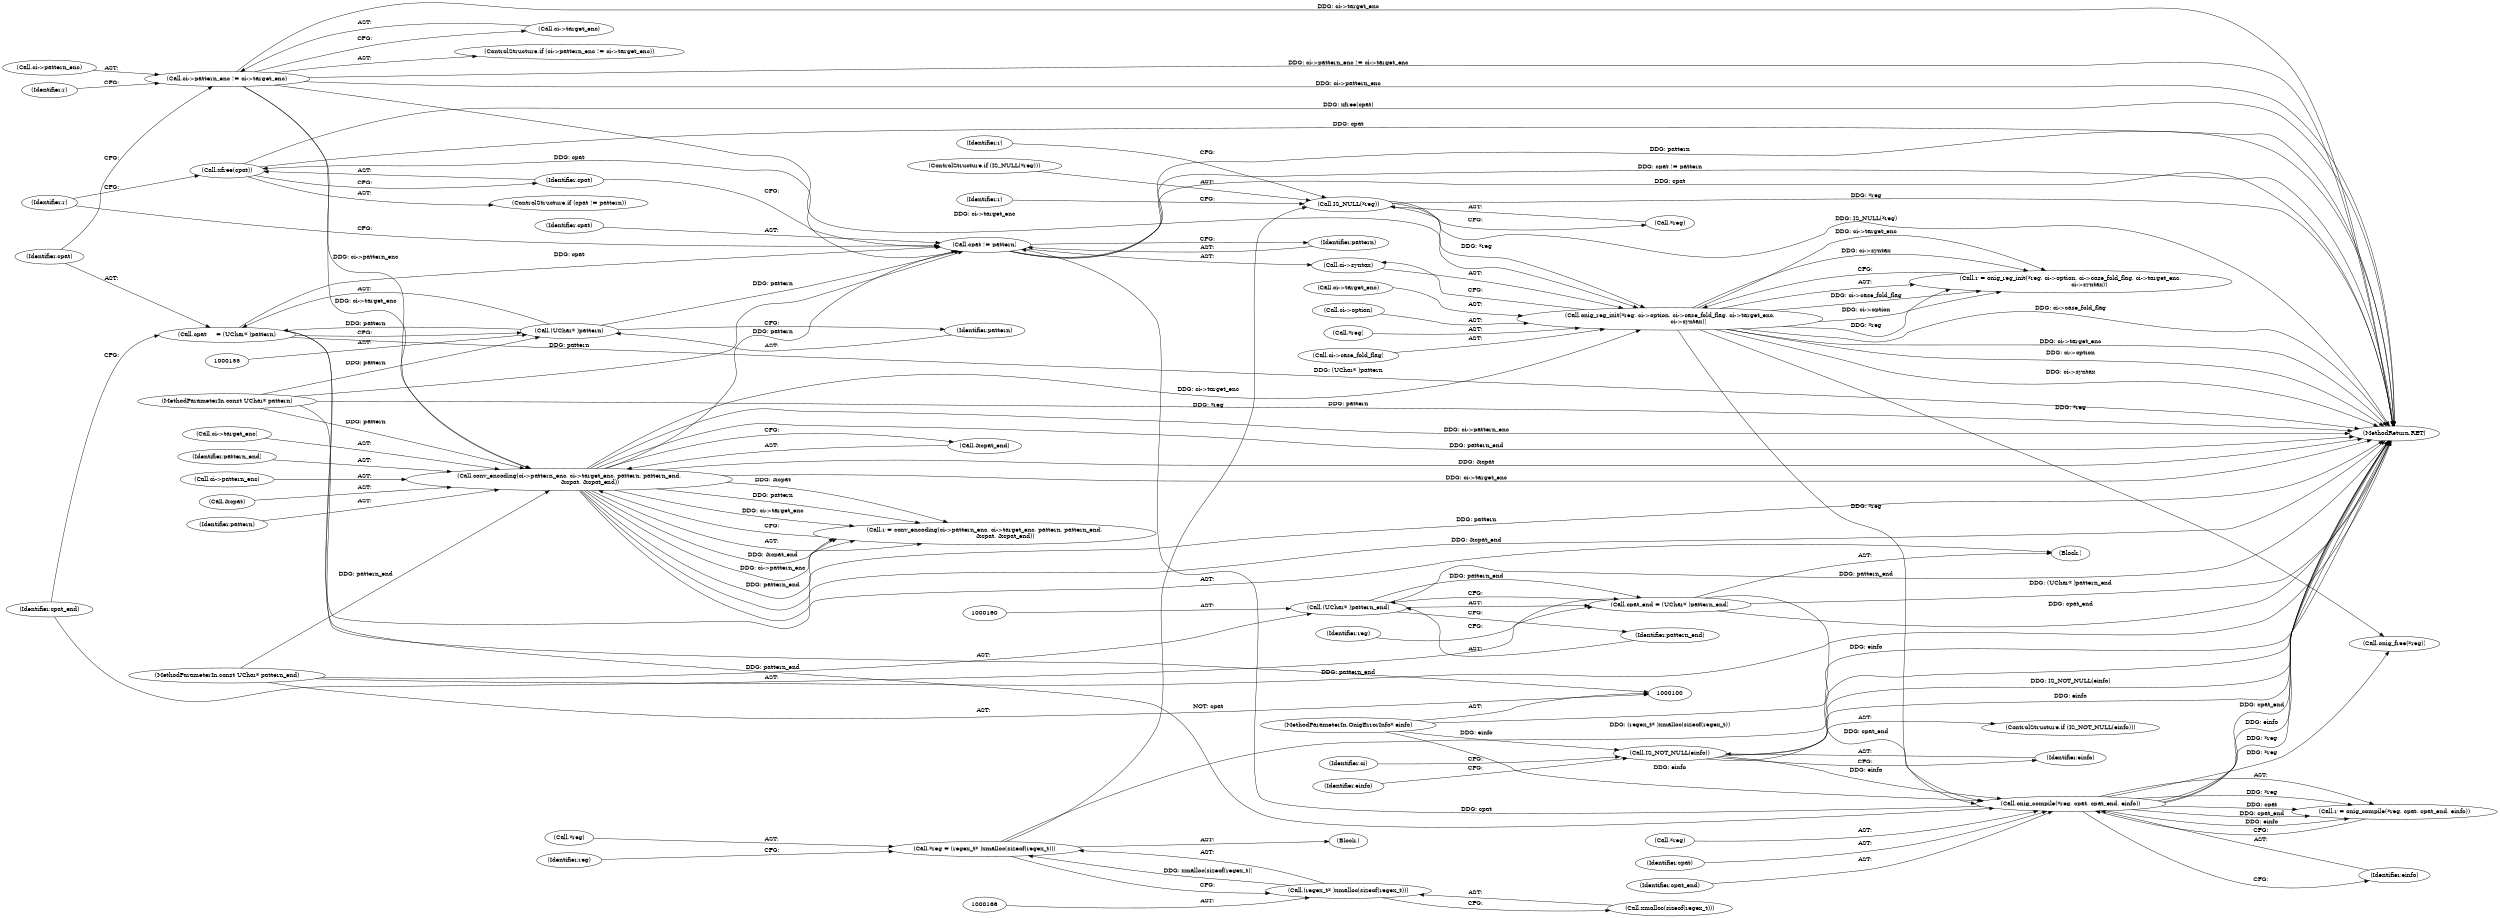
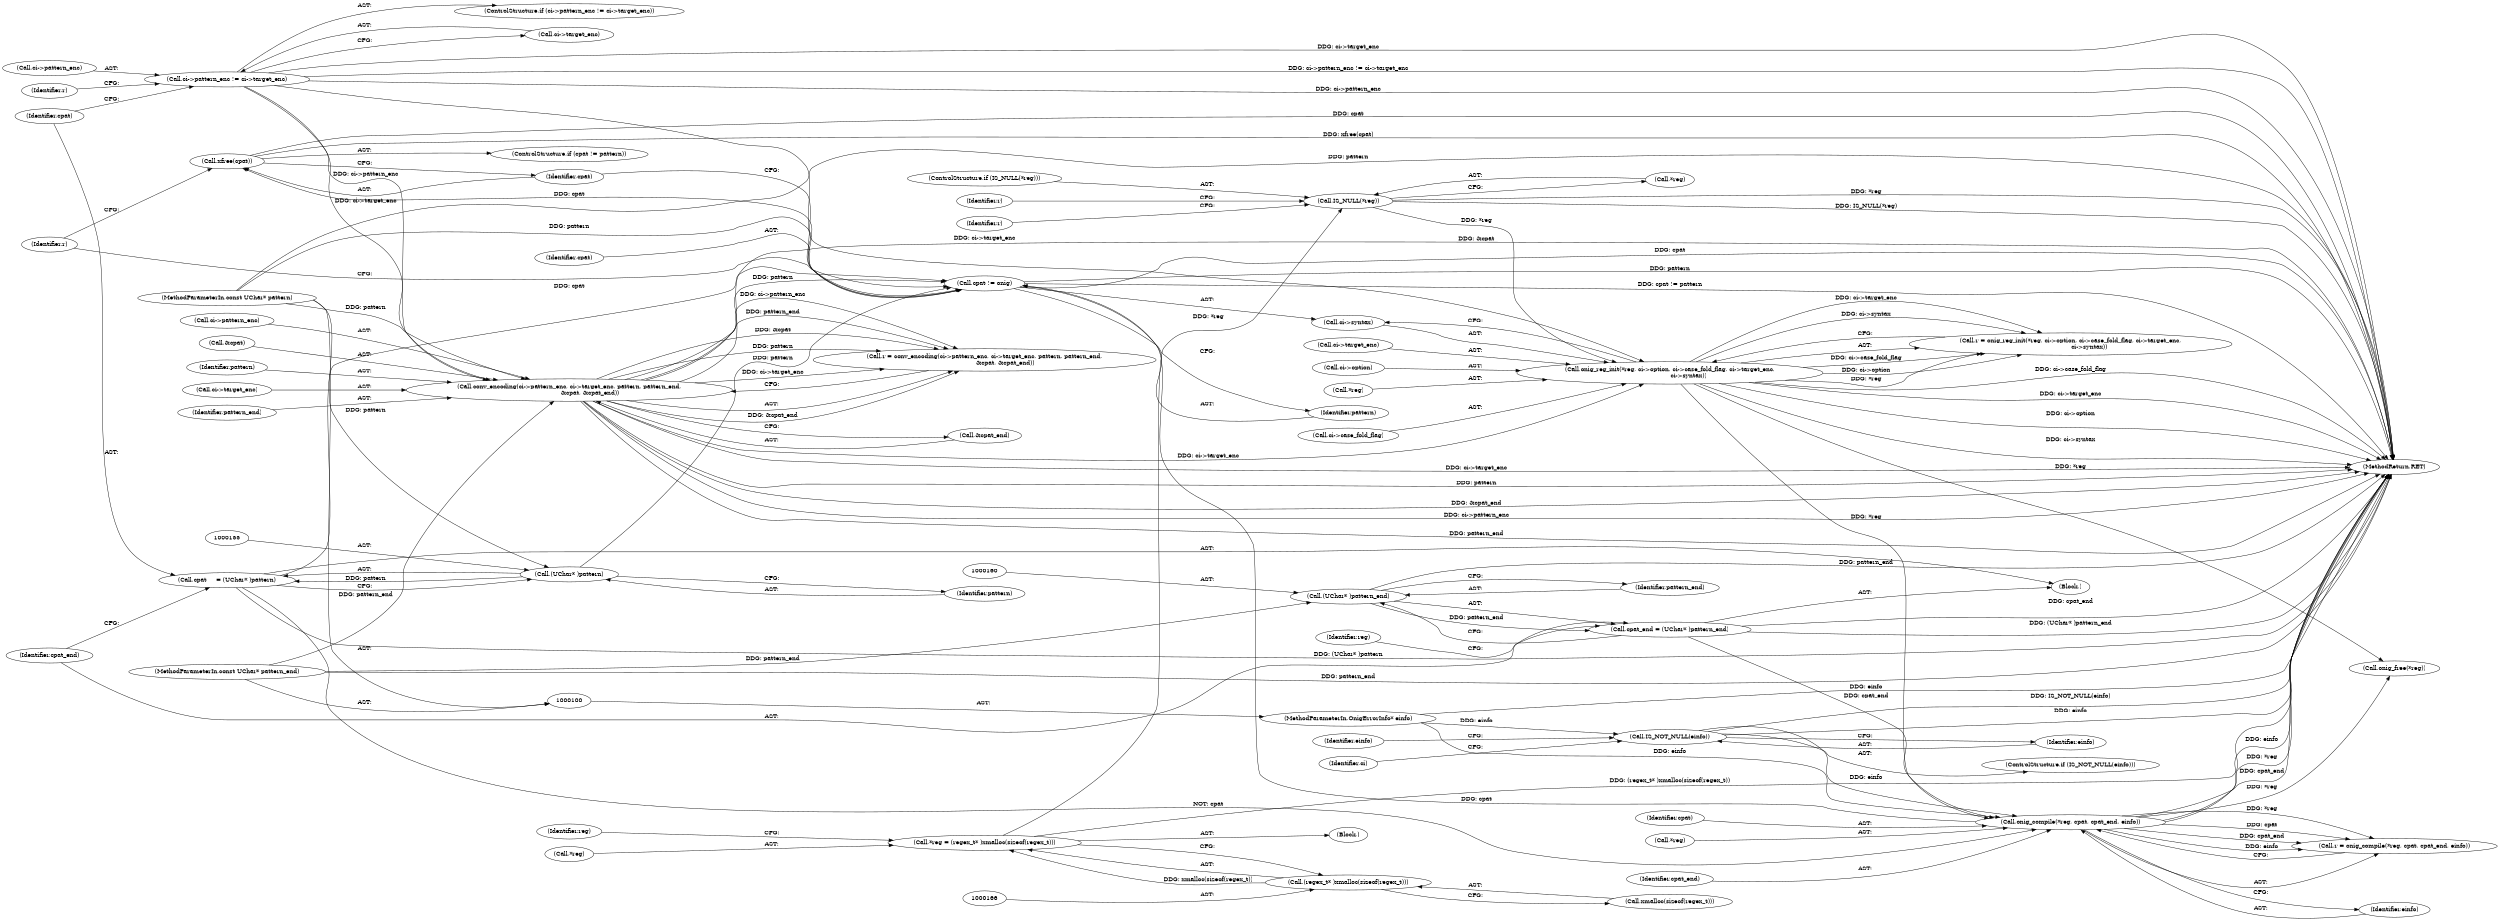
node "(Call,cpat != pattern)": label "(Call,cpat != pattern)" -> "(Call,cpat != onig)"
edge "(MethodParameterIn,OnigErrorInfo* einfo)" -> "1000100": reversed
